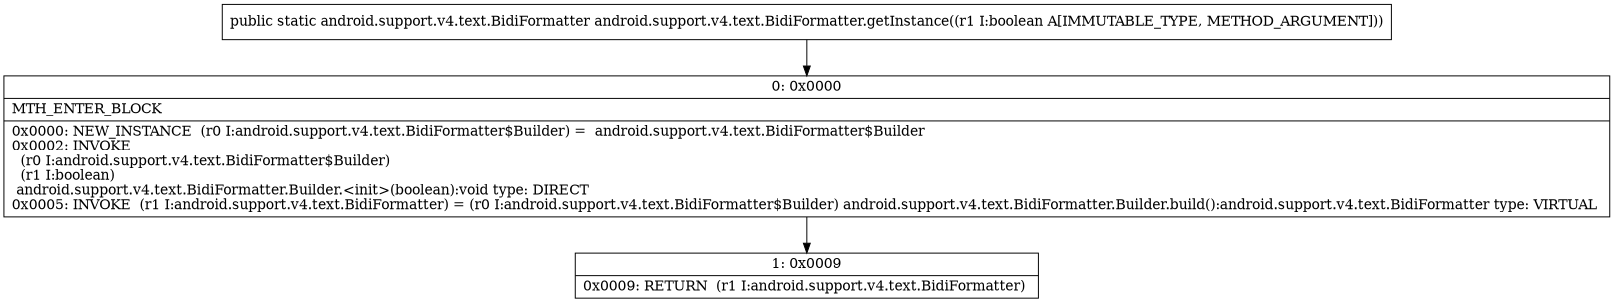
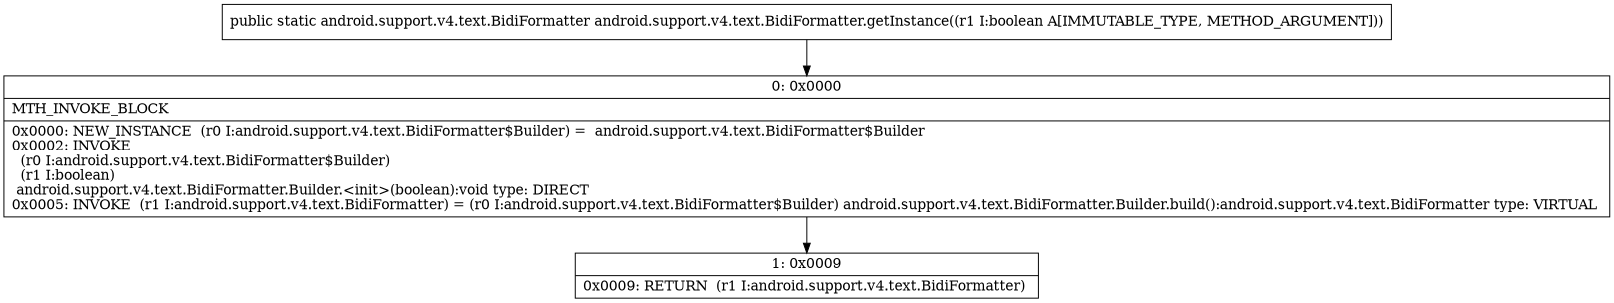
node "0: 0x0000": text "MTH_ENTER_BLOCK" -> "MTH_INVOKE_BLOCK"
